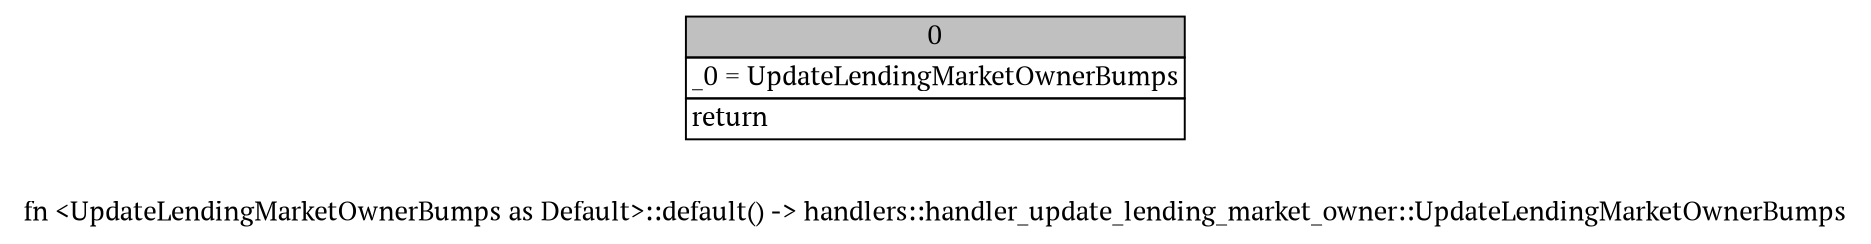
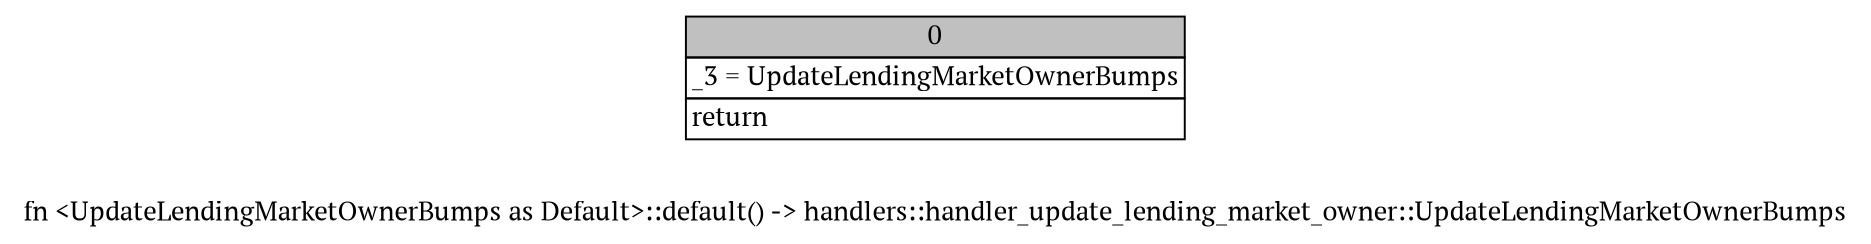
node "0": text "_0 = UpdateLendingMarketOwnerBumps" -> "_3 = UpdateLendingMarketOwnerBumps"
